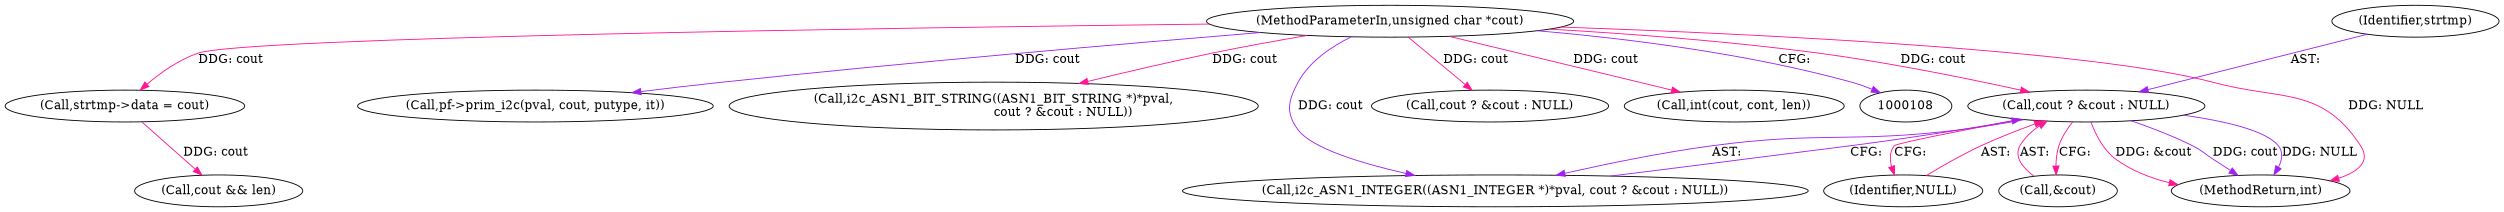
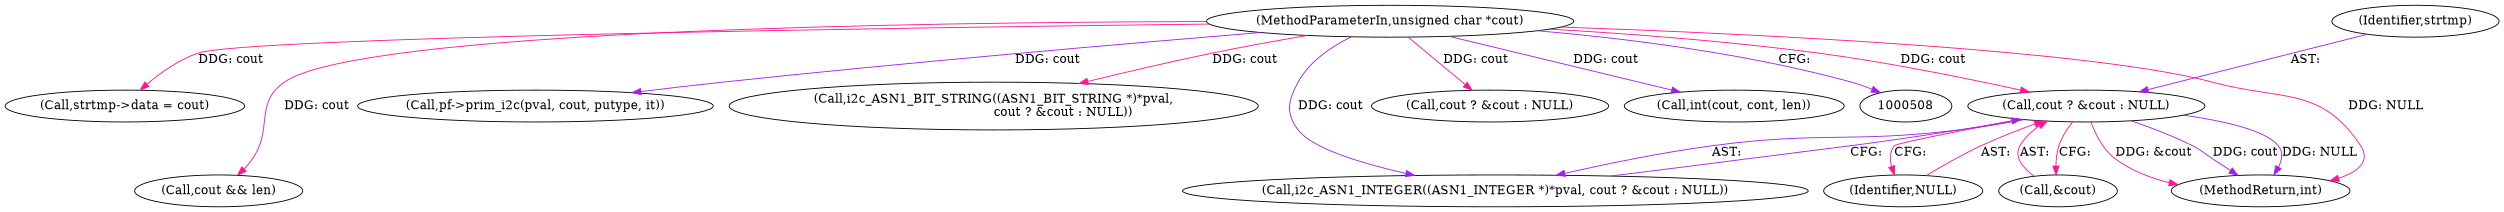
edge "(MethodParameterIn,unsigned char *cout)" -> "(Call,int(cout, cont, len))": color deeppink -> purple
node "1000108": label "1000108" -> "1000508"
edge "(Call,strtmp->data = cout)" -> "(Call,cout && len)": now "(MethodParameterIn,unsigned char *cout)" -> "(Call,cout && len)"
